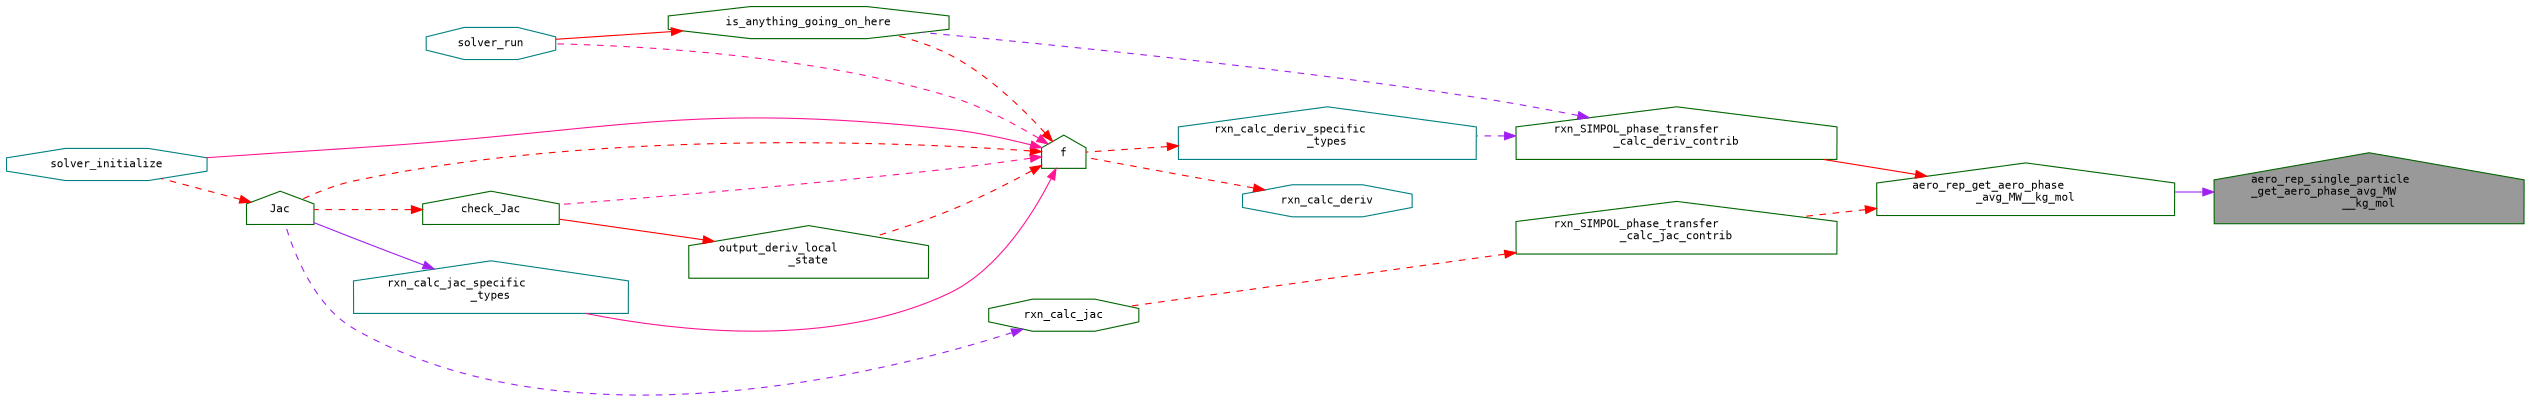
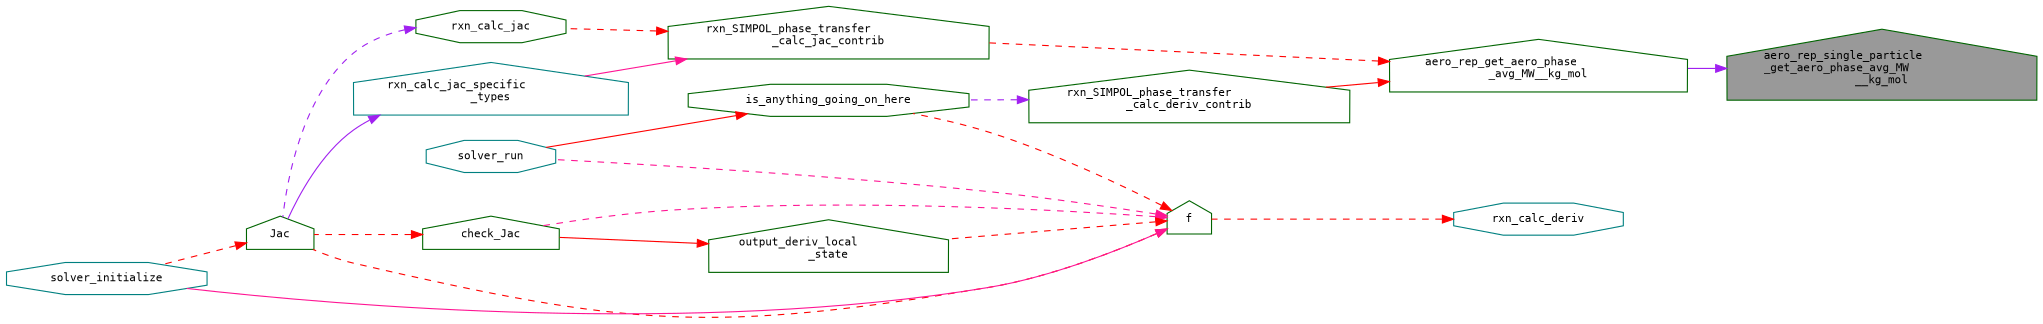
node "rxn_calc_deriv_specific _types": removed
edge "rxn_calc_jac_specific _types" -> "f": now "rxn_calc_jac_specific _types" -> "rxn_SIMPOL_phase_transfer _calc_jac_contrib"
